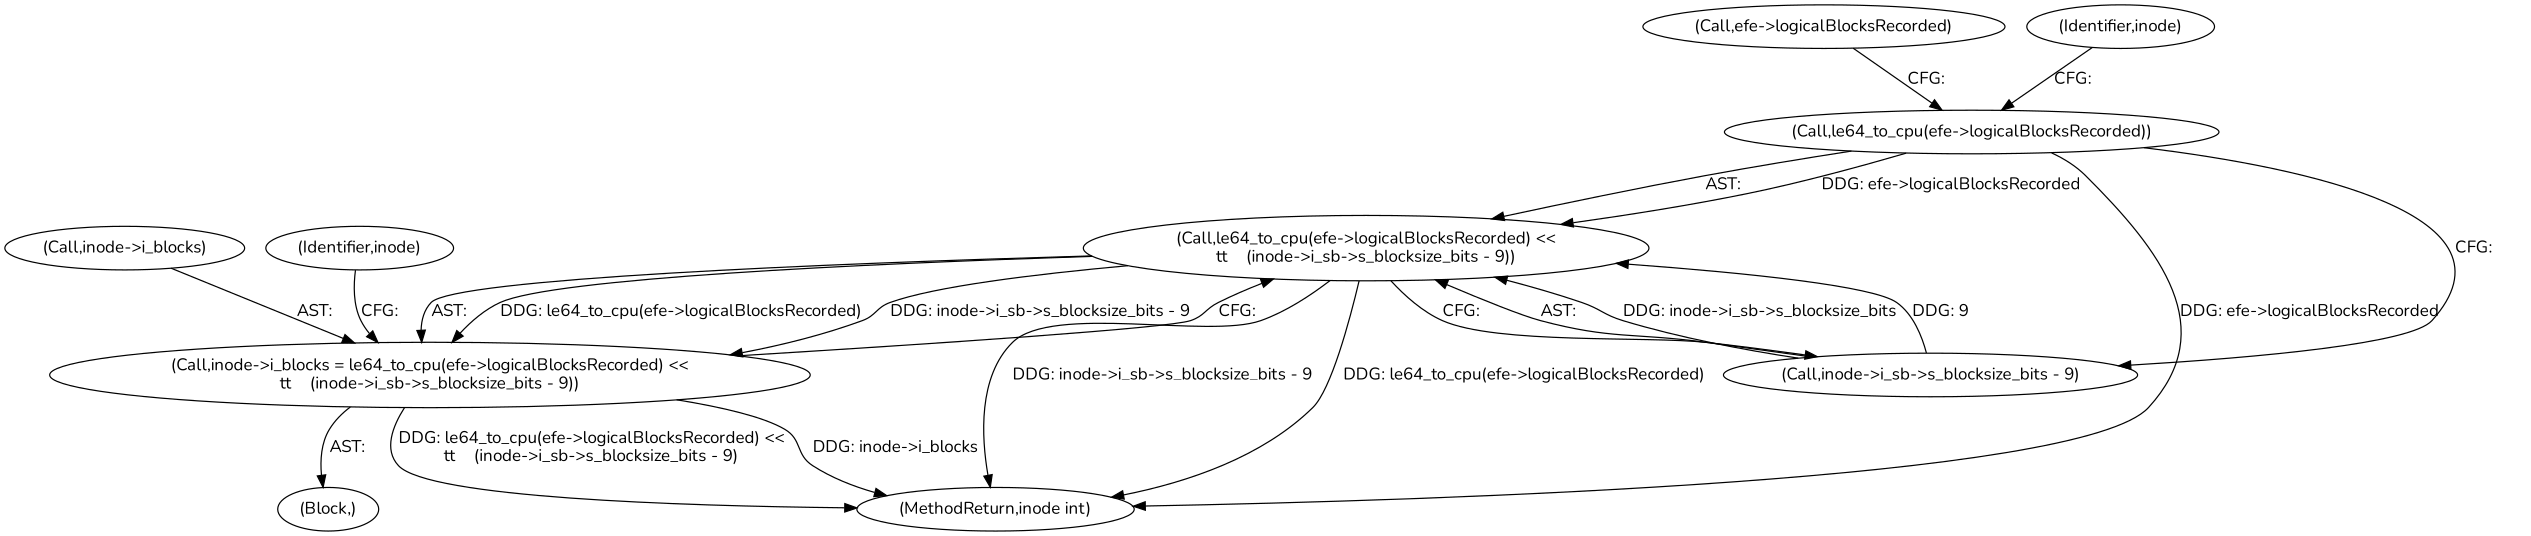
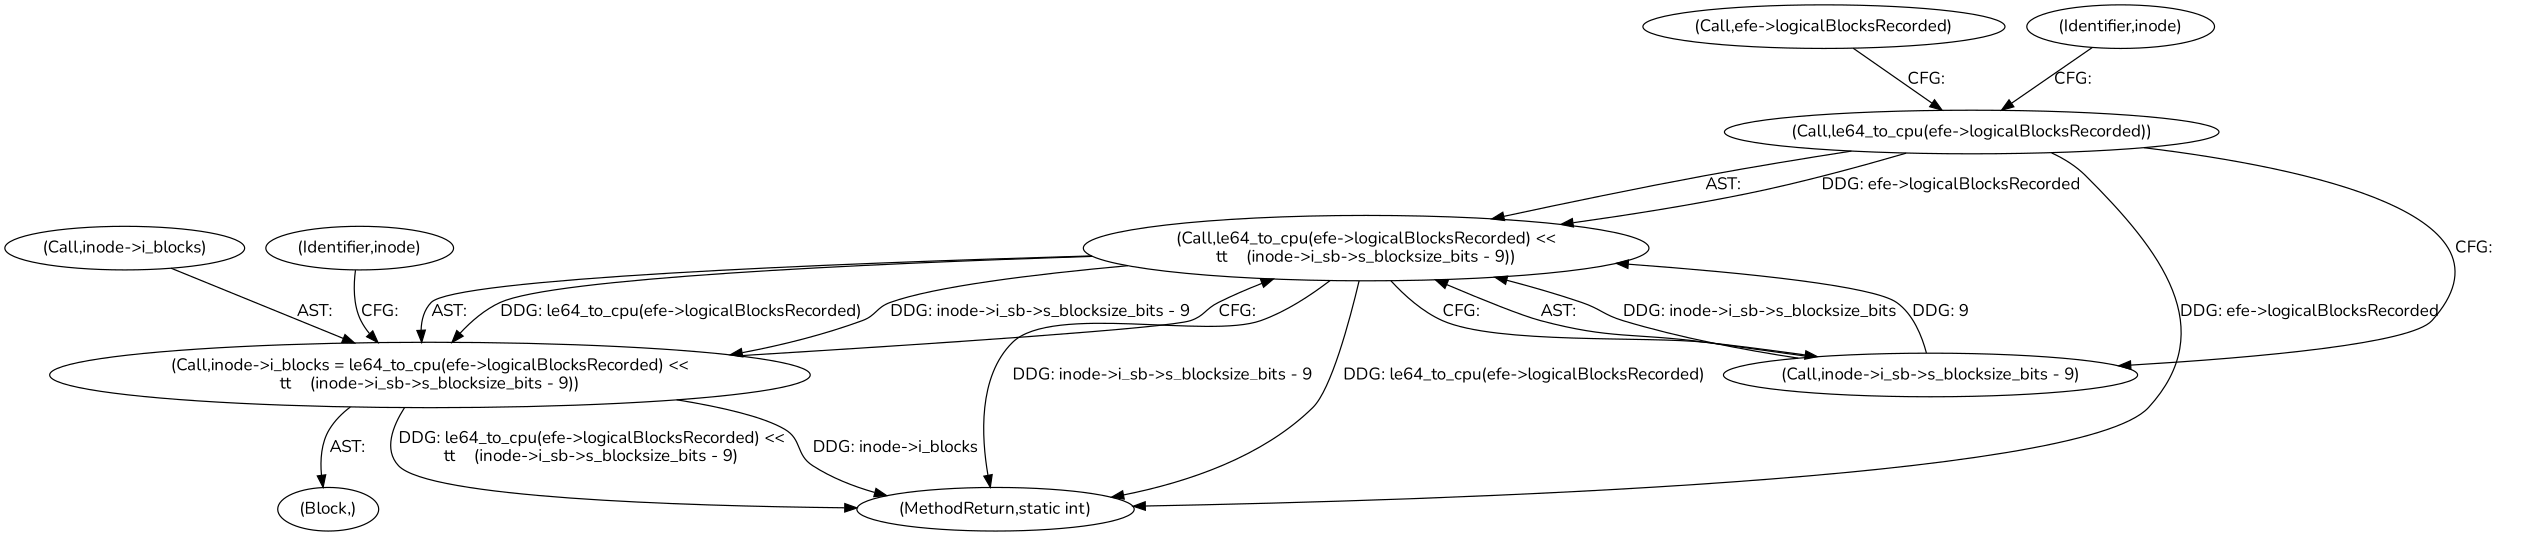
node "(MethodReturn,inode int)": label "(MethodReturn,inode int)" -> "(MethodReturn,static int)"
